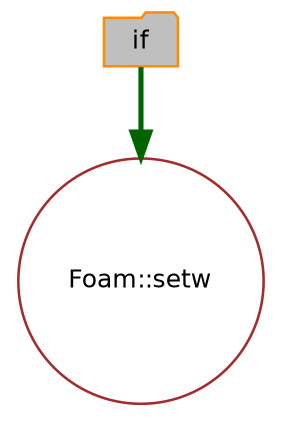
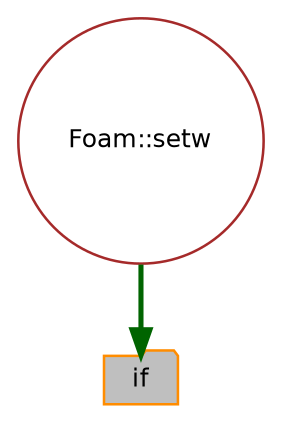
edge "if" -> "Foam::setw": reversed
